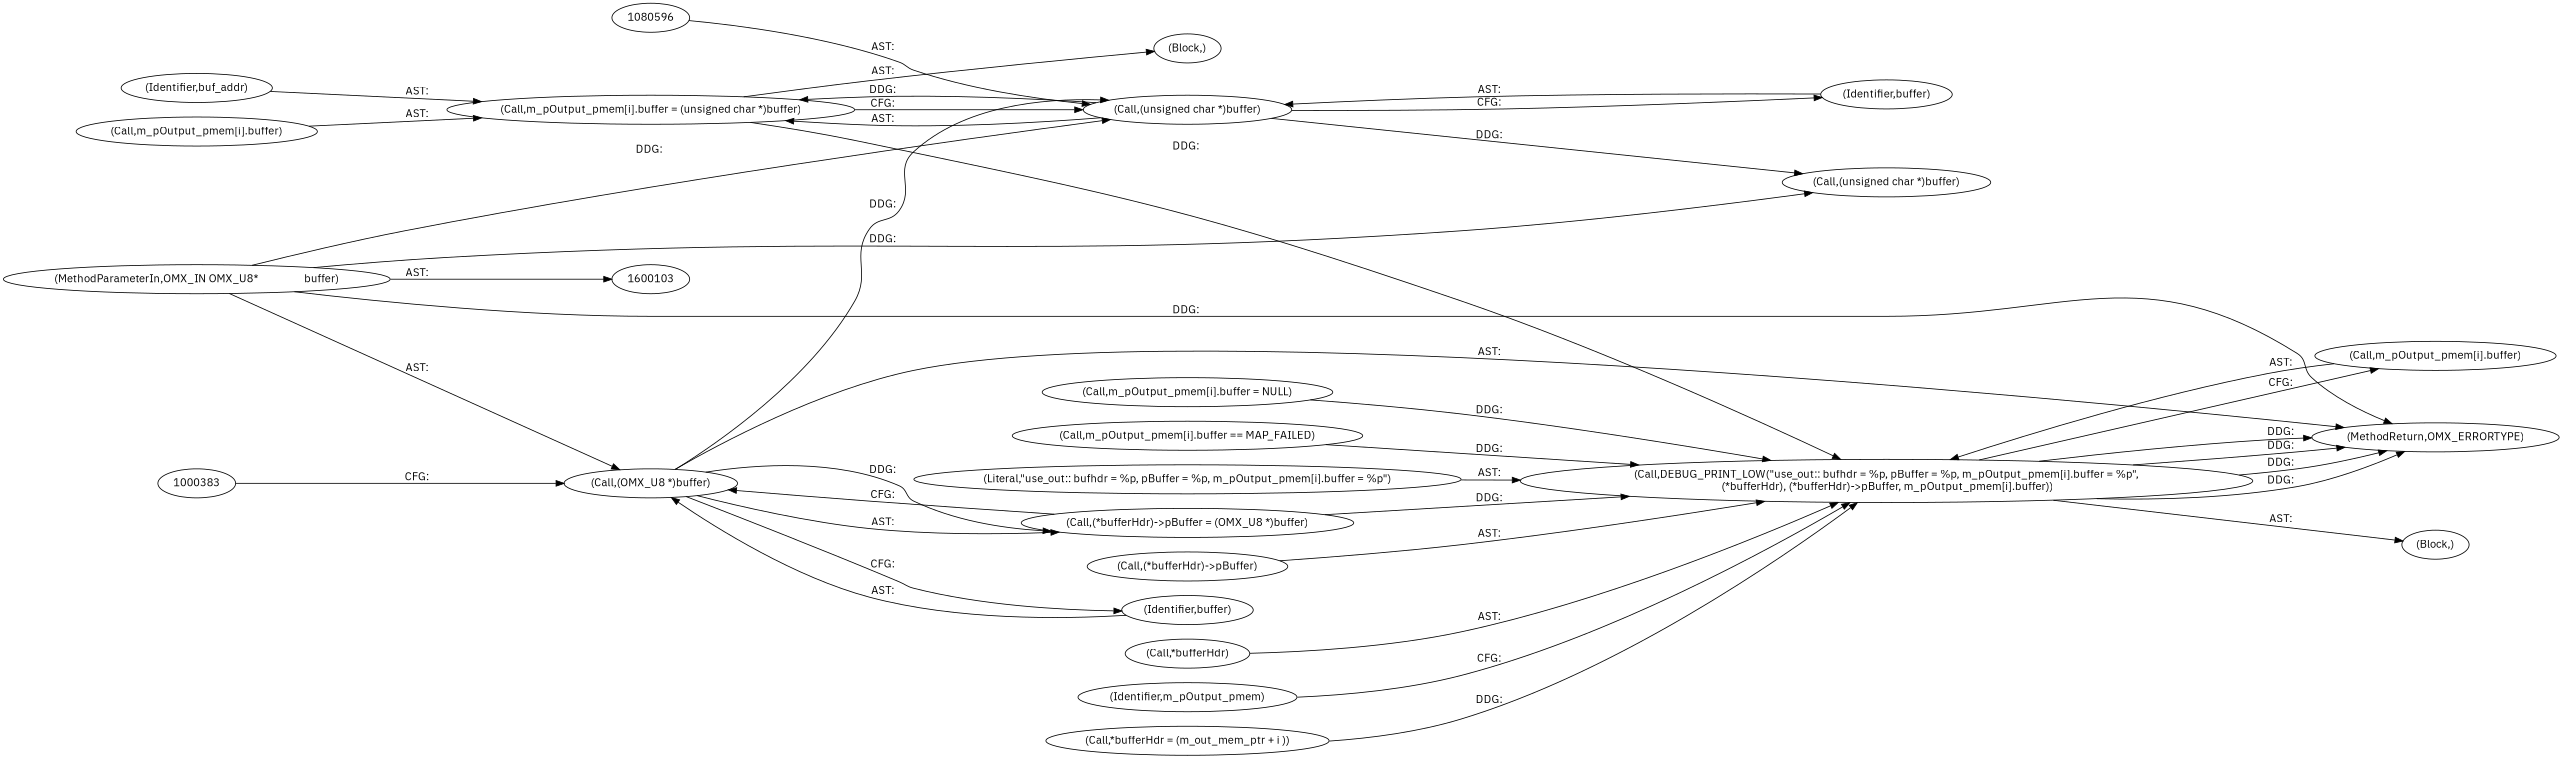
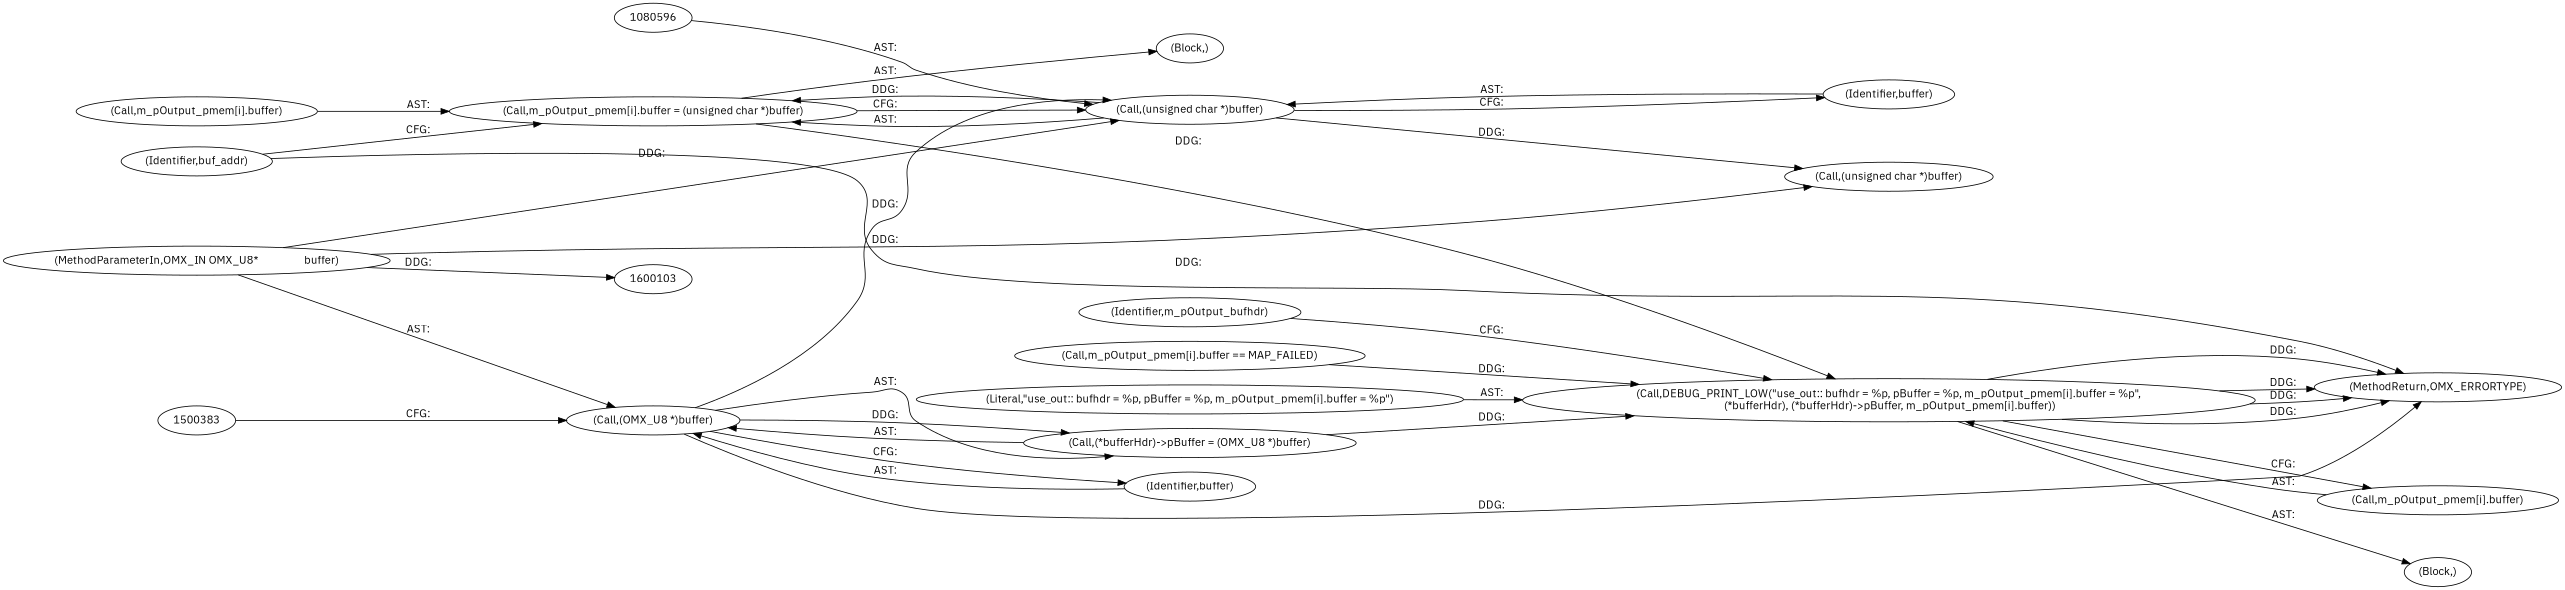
edge "(Identifier,buf_addr)" -> "(Call,m_pOutput_pmem[i].buffer = (unsigned char *)buffer)": label "AST: " -> "CFG: "
edge "(MethodParameterIn,OMX_IN OMX_U8*                   buffer)" -> "1600103": label "AST: " -> "DDG: "
edge "(MethodParameterIn,OMX_IN OMX_U8*                   buffer)" -> "(MethodReturn,OMX_ERRORTYPE)": now "(Identifier,buf_addr)" -> "(MethodReturn,OMX_ERRORTYPE)"
edge "(Call,(OMX_U8 *)buffer)" -> "(MethodReturn,OMX_ERRORTYPE)": label "AST: " -> "DDG: "
node "(Call,m_pOutput_pmem[i].buffer = NULL)": removed
node "1000383": label "1000383" -> "1500383"
edge "(Call,(*bufferHdr)->pBuffer = (OMX_U8 *)buffer)" -> "(Call,(OMX_U8 *)buffer)": label "CFG: " -> "AST: "
node "(Call,(*bufferHdr)->pBuffer)": removed
node "(Call,*bufferHdr)": removed
node "(Identifier,m_pOutput_pmem)": label "(Identifier,m_pOutput_pmem)" -> "(Identifier,m_pOutput_bufhdr)"
node "(Call,*bufferHdr = (m_out_mem_ptr + i ))": removed
